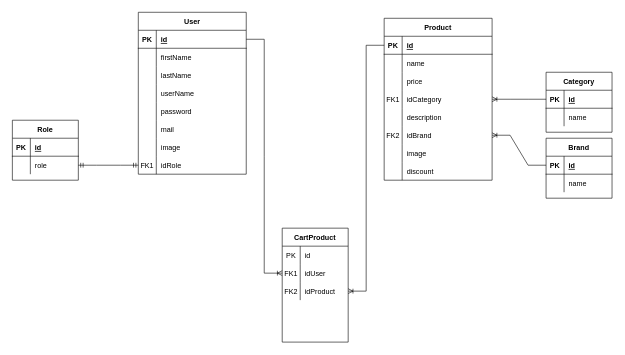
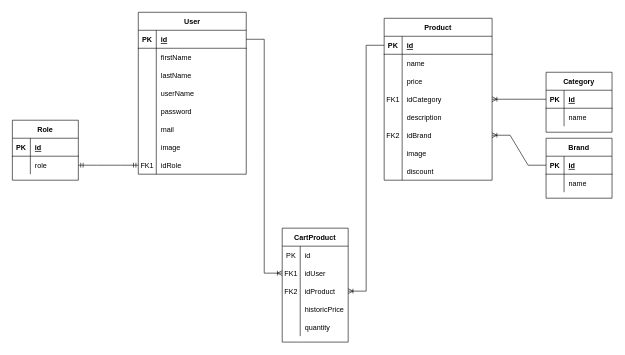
node "historicPrice": added
node "quantity": added
